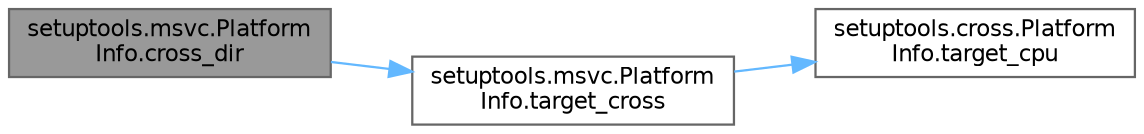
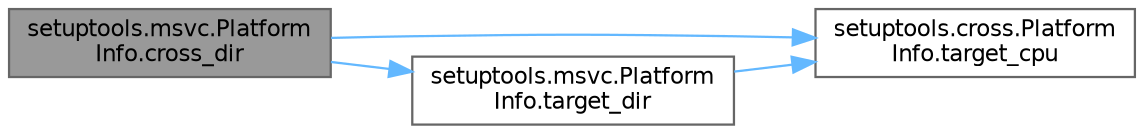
edge "setuptools.msvc.Platform Info.cross_dir" -> "setuptools.cross.Platform Info.target_cpu": added
node "setuptools.msvc.Platform Info.target_cross": label "setuptools.msvc.Platform Info.target_cross" -> "setuptools.msvc.Platform Info.target_dir"
